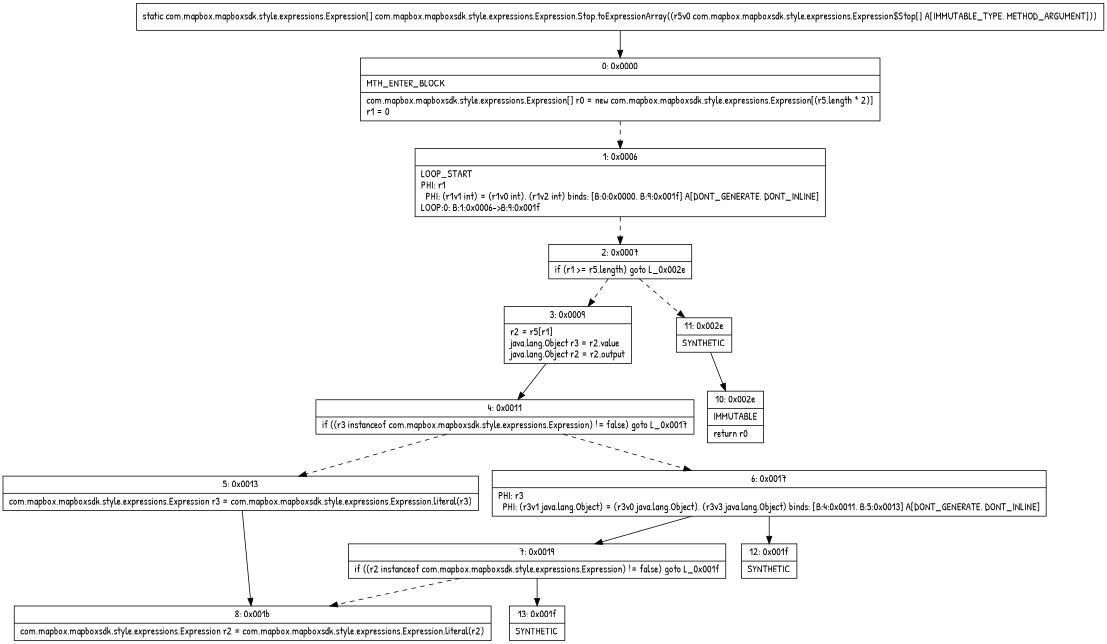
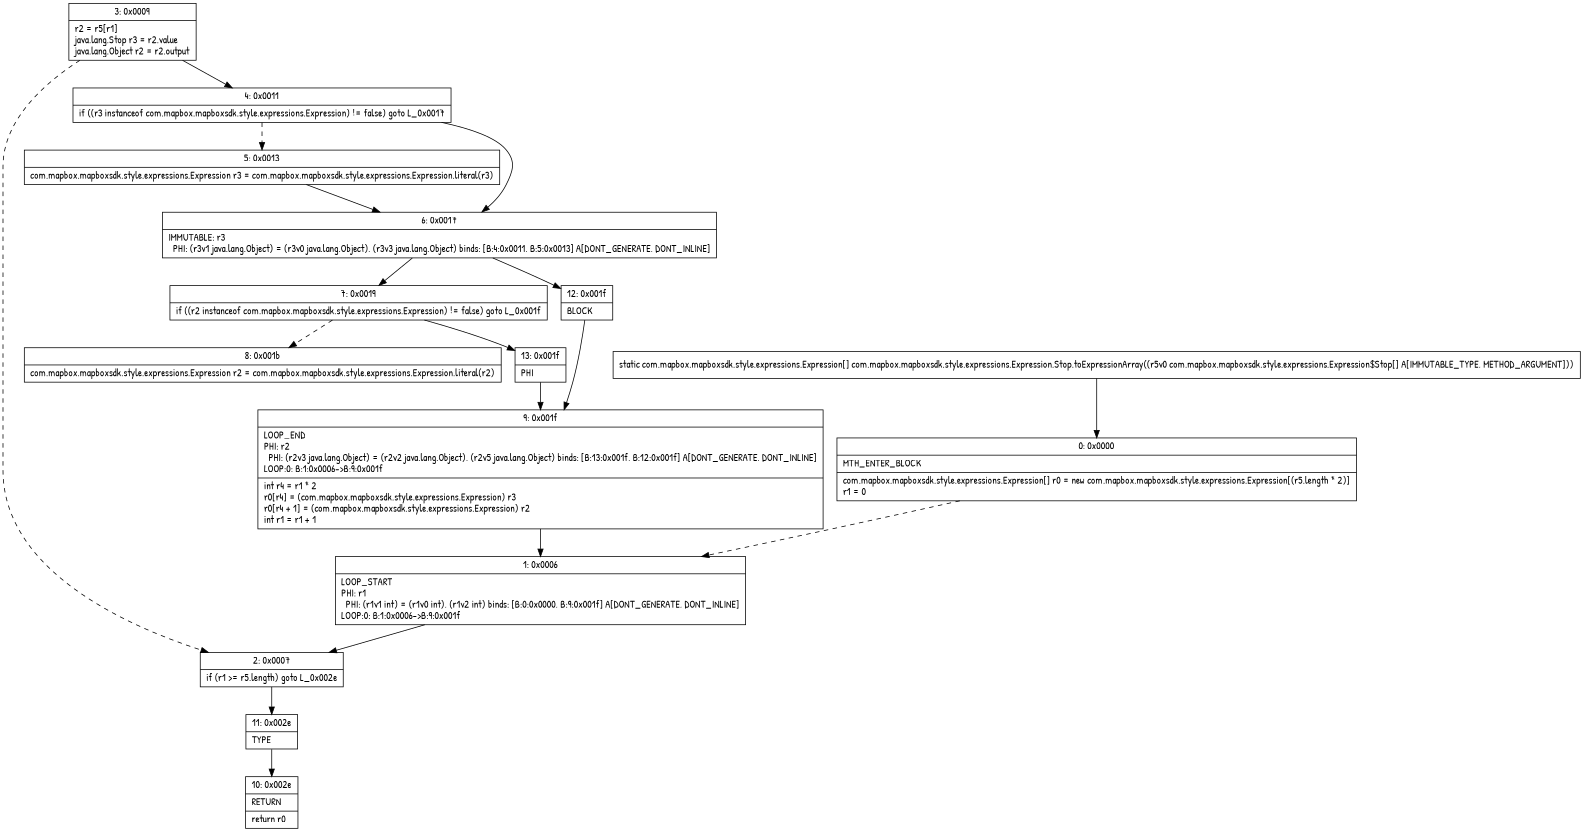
edge "1: 0x0006" -> "2: 0x0007": style dashed -> solid
edge "2: 0x0007" -> "3: 0x0009": reversed
edge "2: 0x0007" -> "11: 0x002e": style dashed -> solid
node "3: 0x0009": text "java.lang.Object r3 = r2.value" -> "java.lang.Stop r3 = r2.value"
node "11: 0x002e": text "SYNTHETIC" -> "TYPE"
node "10: 0x002e": text "IMMUTABLE" -> "RETURN"
edge "4: 0x0011" -> "6: 0x0017": style dashed -> solid
node "9: 0x001f": added
node "6: 0x0017": text "PHI: r3" -> "IMMUTABLE: r3"
edge "5: 0x0013" -> "8: 0x001b": now "5: 0x0013" -> "6: 0x0017"
node "12: 0x001f": text "SYNTHETIC" -> "BLOCK"
node "13: 0x001f": text "SYNTHETIC" -> "PHI"
